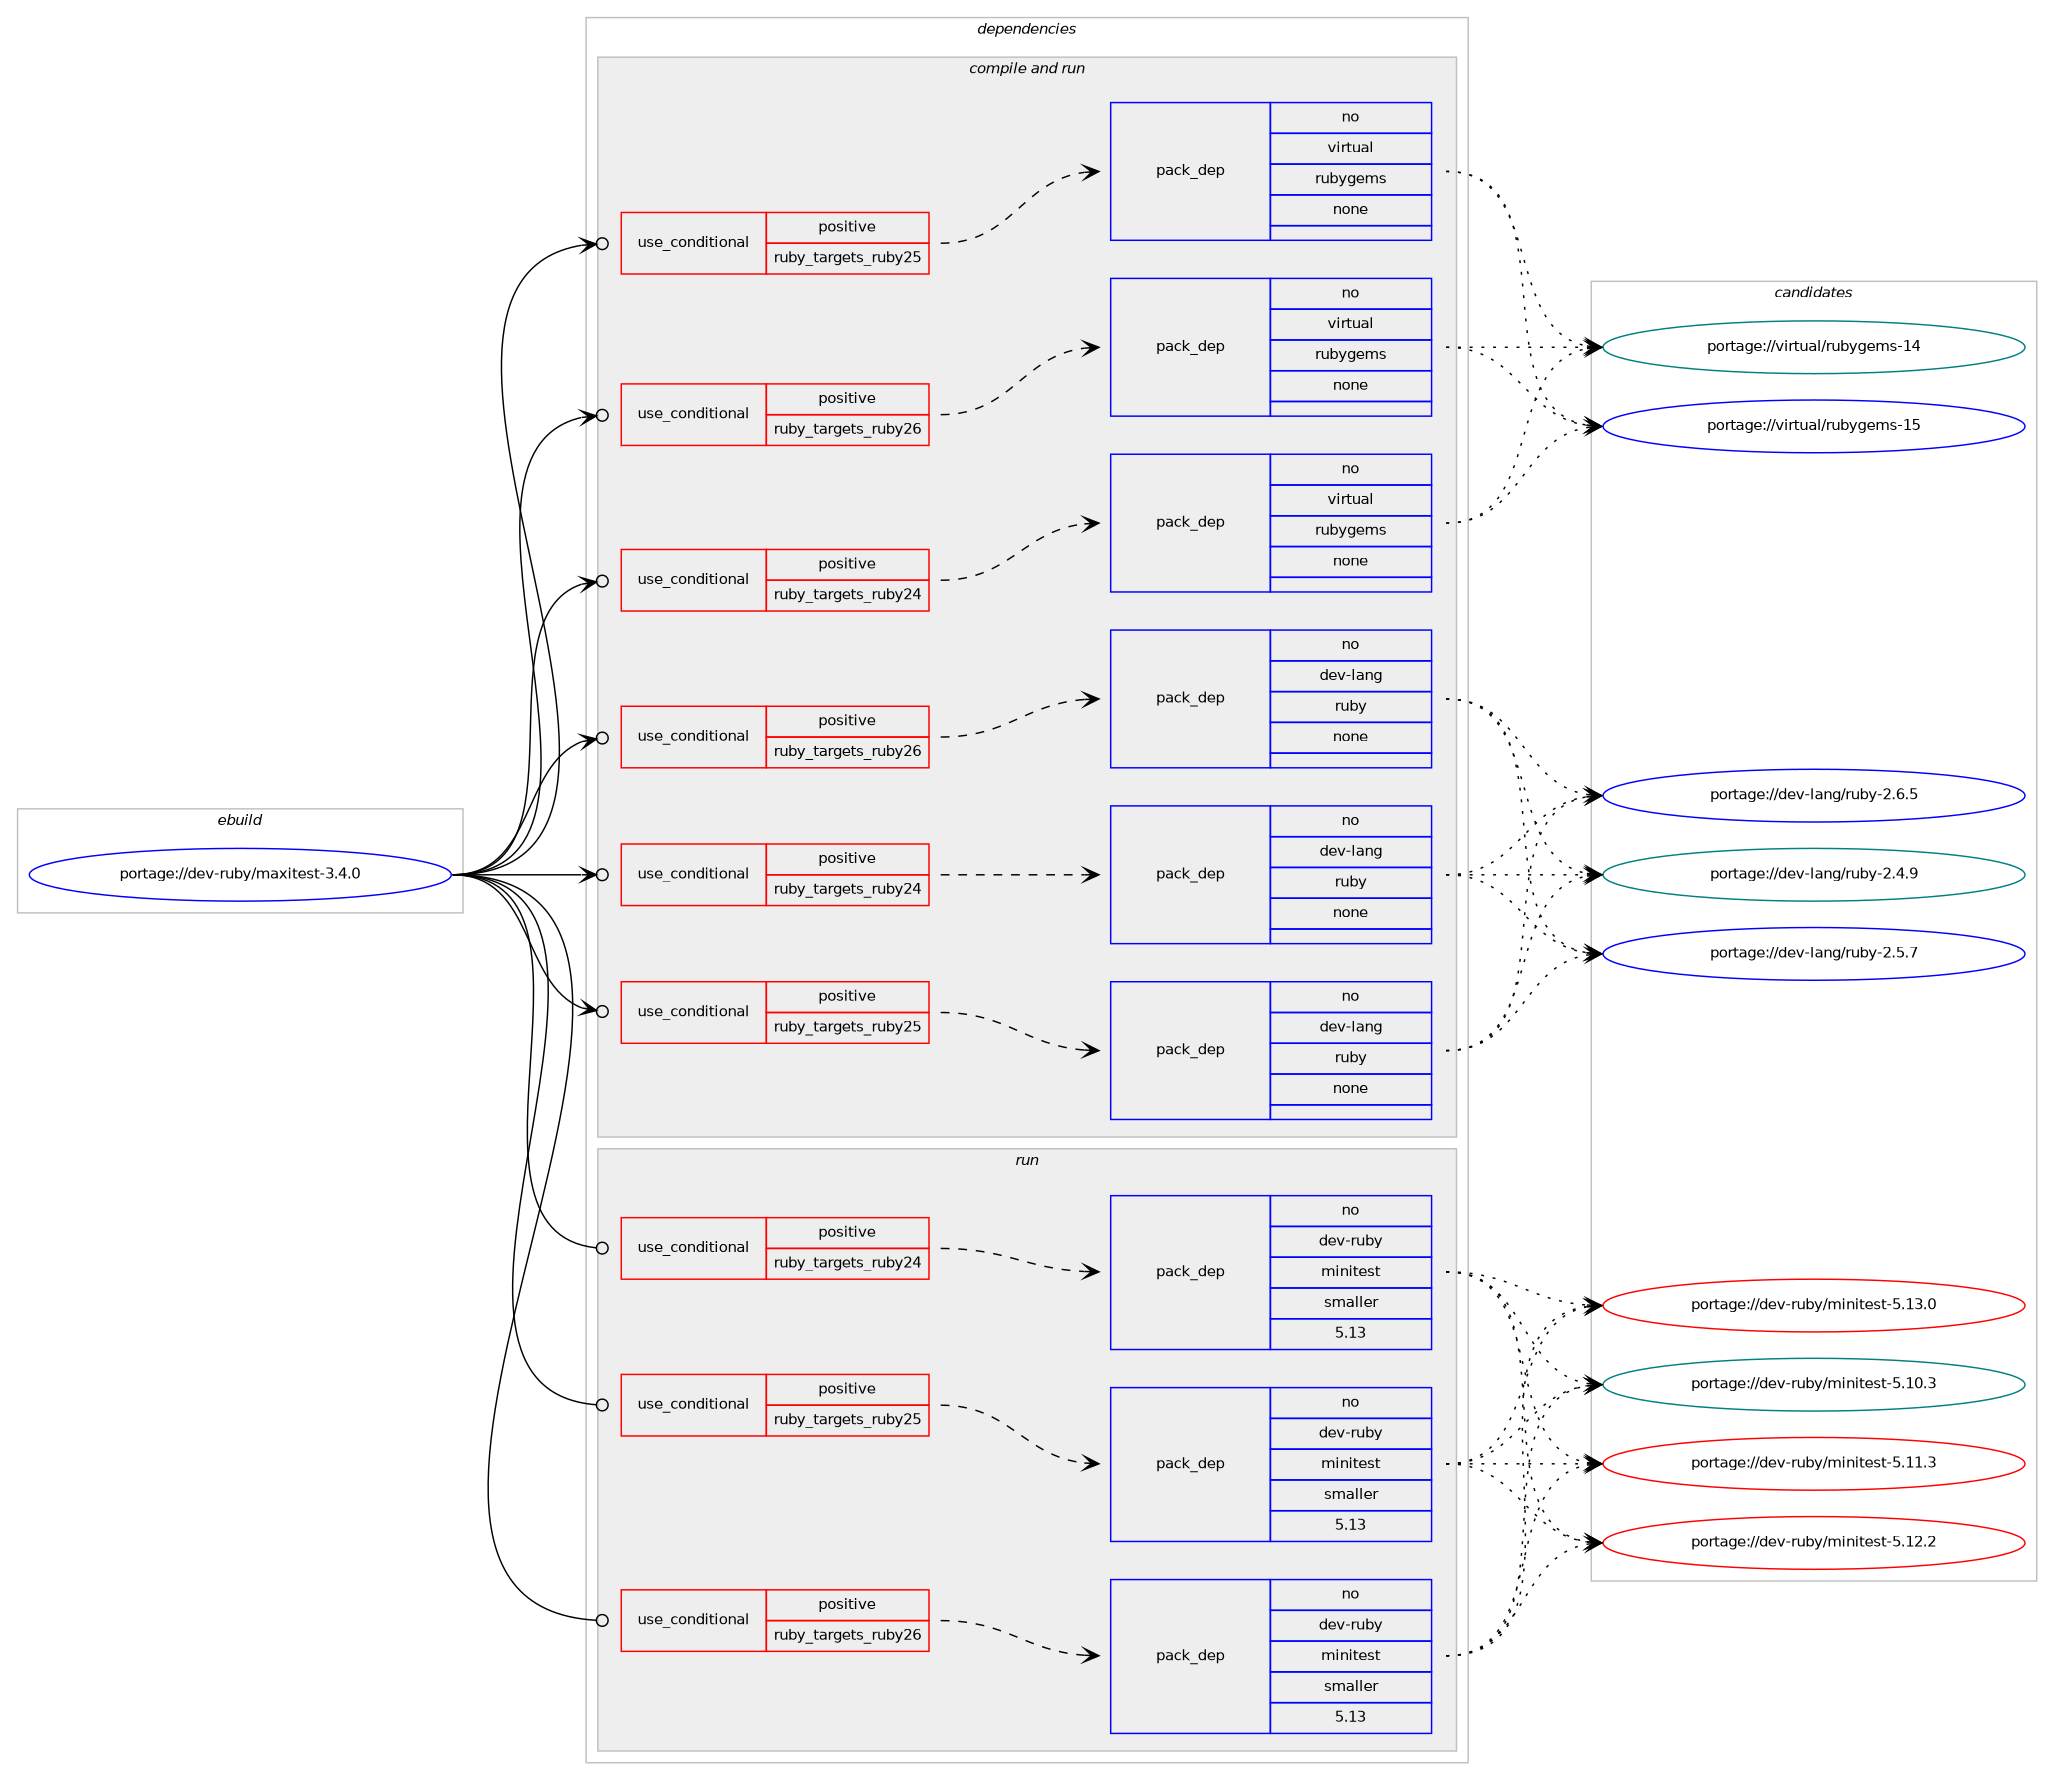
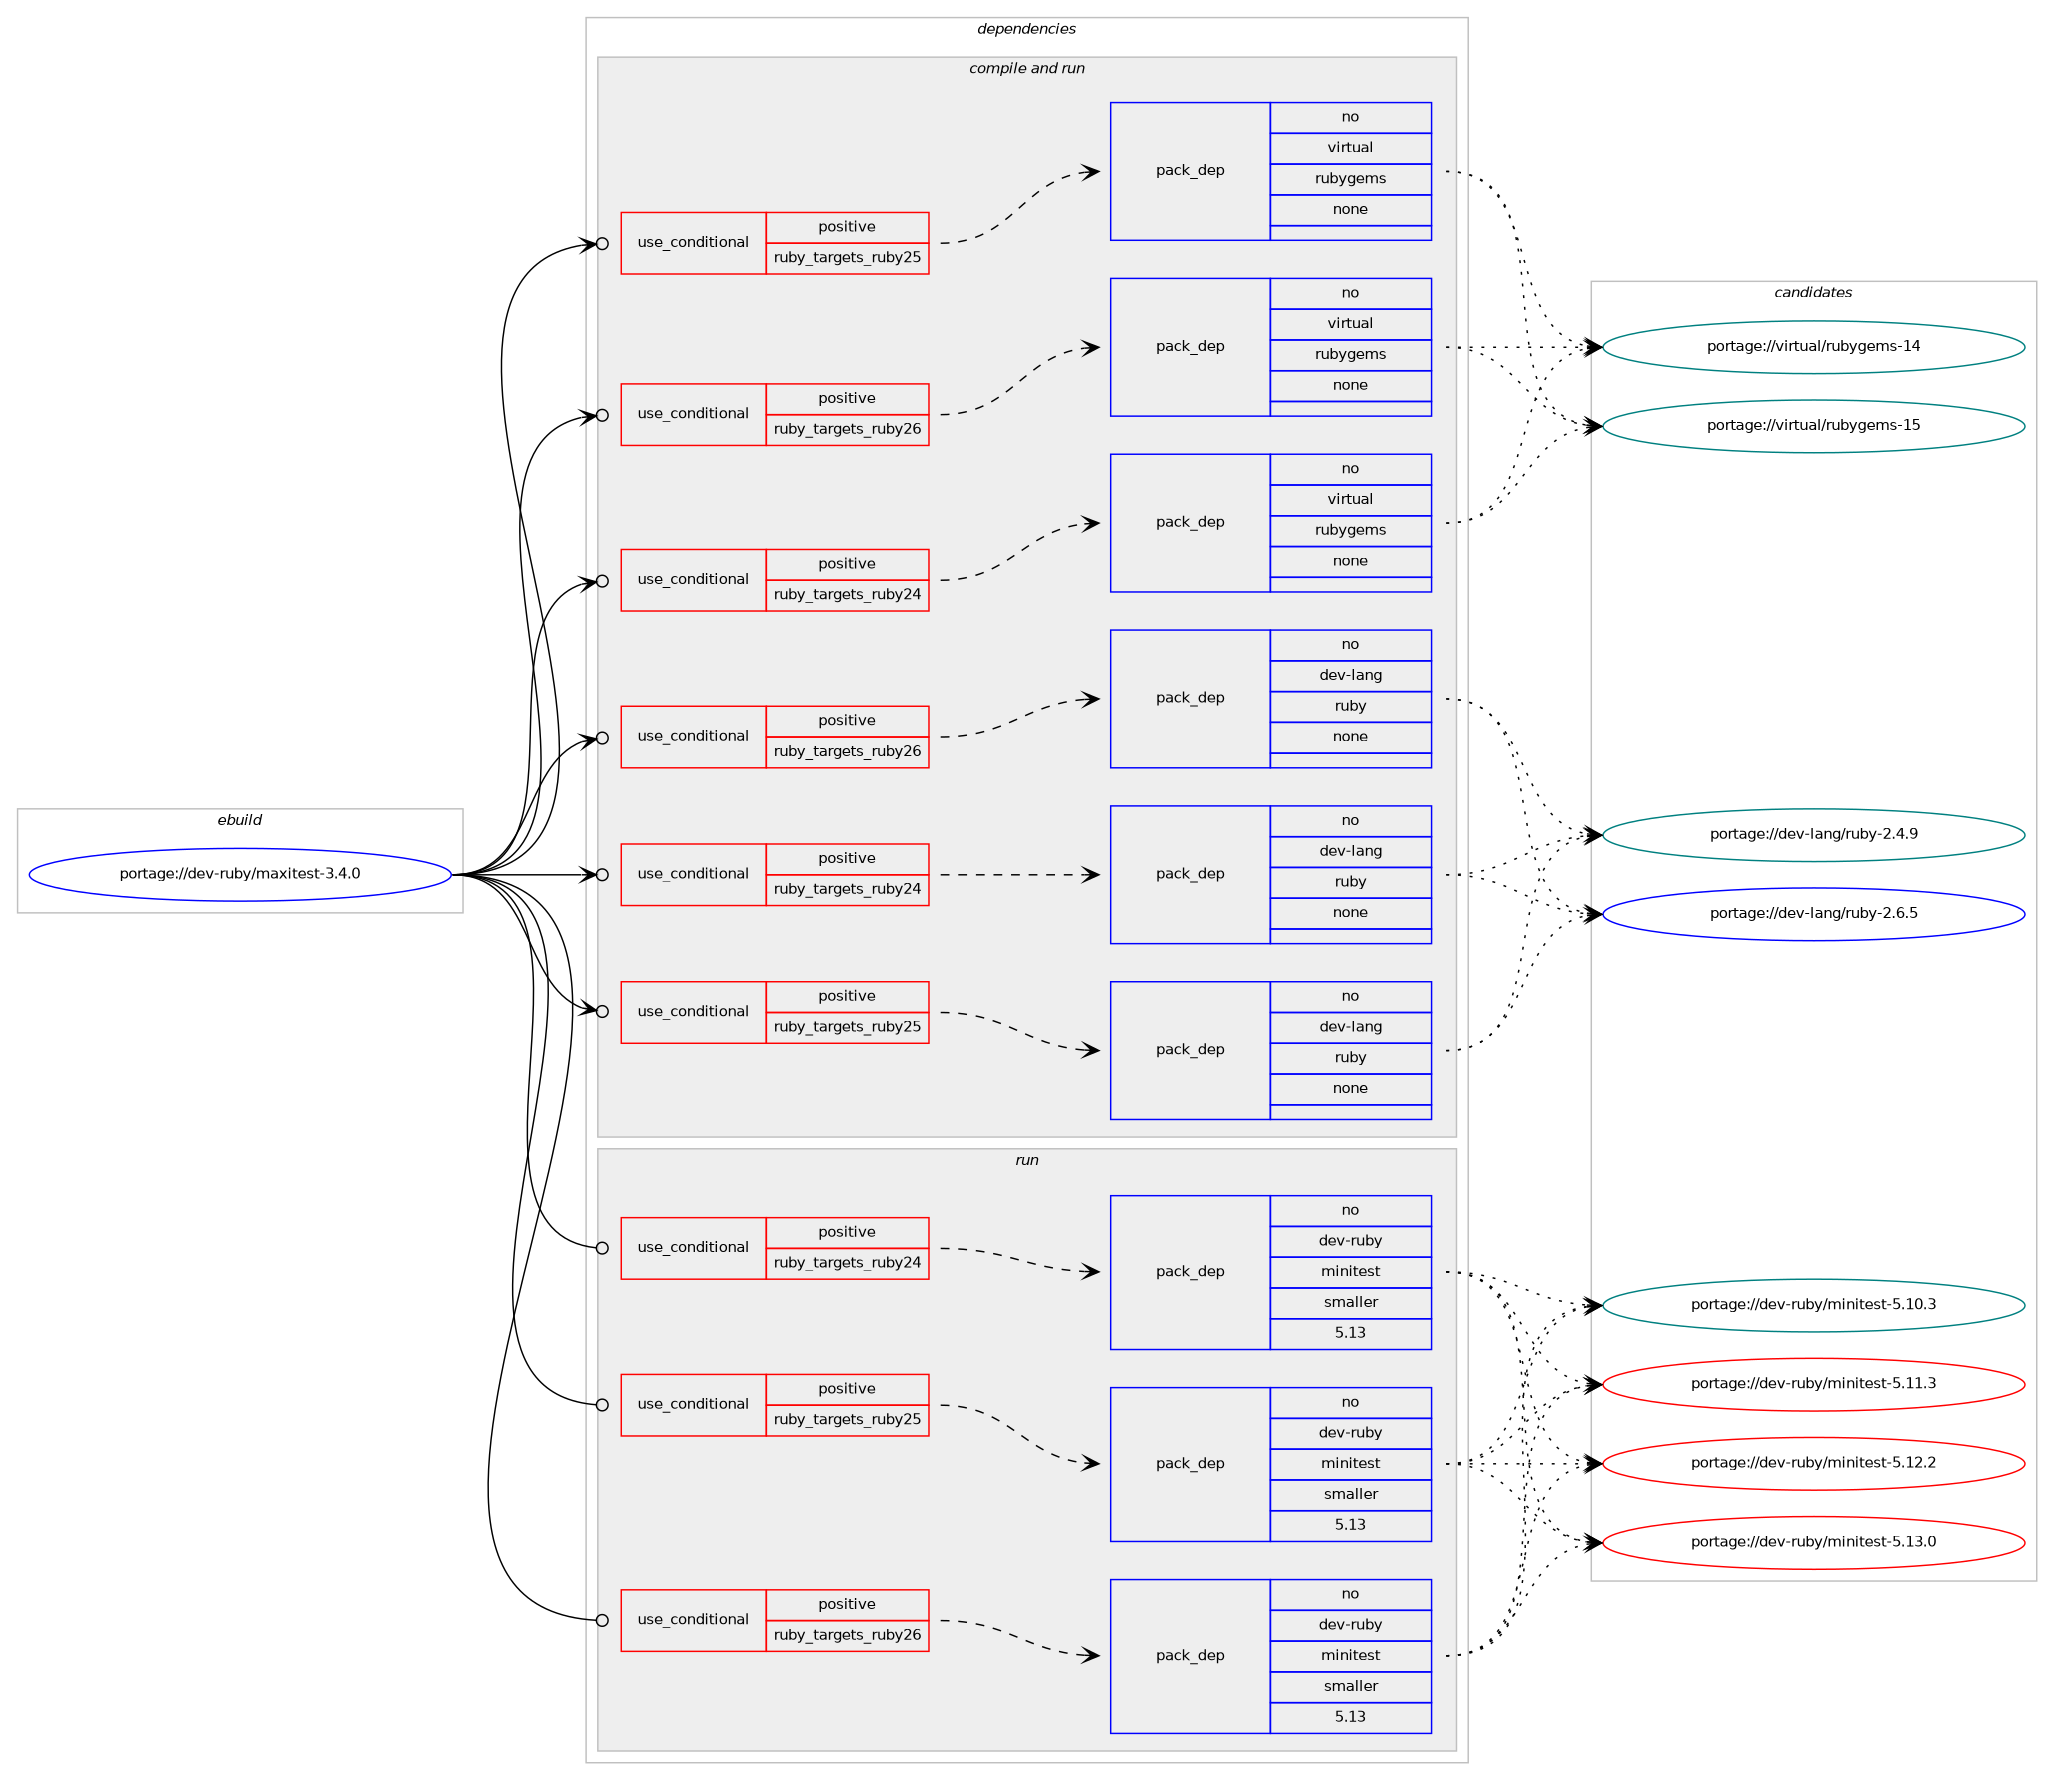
node "portage://virtual/rubygems-15": color blue -> teal
node "portage://dev-lang/ruby-2.5.7": removed
